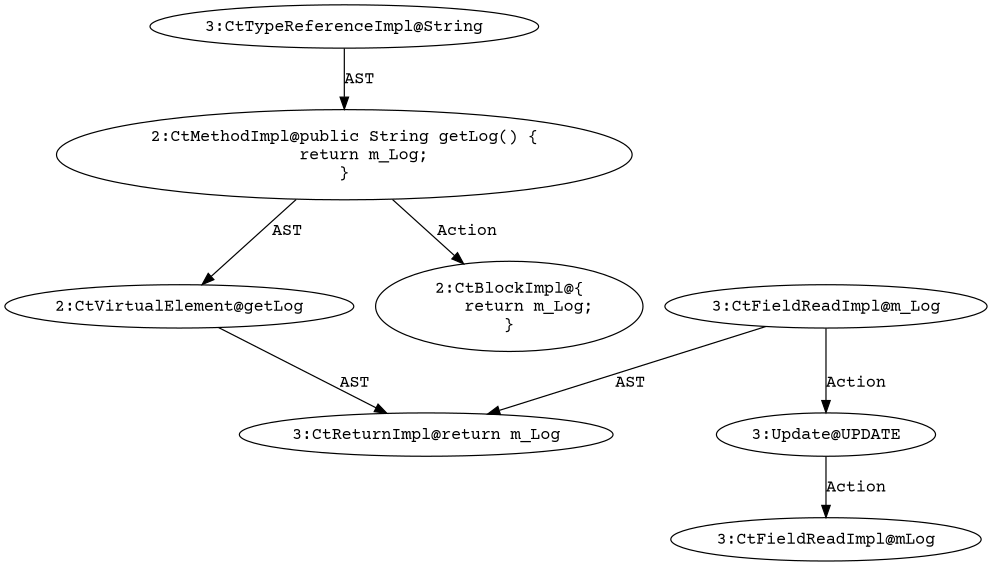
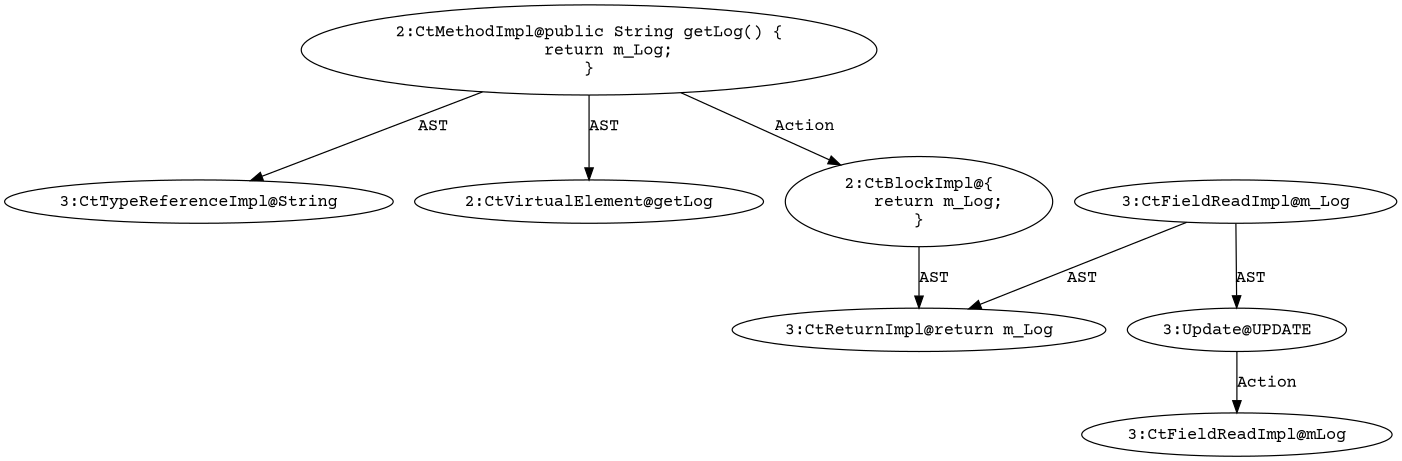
edge "3:CtTypeReferenceImpl@String" -> "2:CtMethodImpl@public String getLog() { return m_Log; }": reversed
edge "2:CtVirtualElement@getLog" -> "3:CtReturnImpl@return m_Log": now "2:CtBlockImpl@{ return m_Log; }" -> "3:CtReturnImpl@return m_Log"
edge "3:CtFieldReadImpl@m_Log" -> "3:Update@UPDATE": label "Action" -> "AST"
